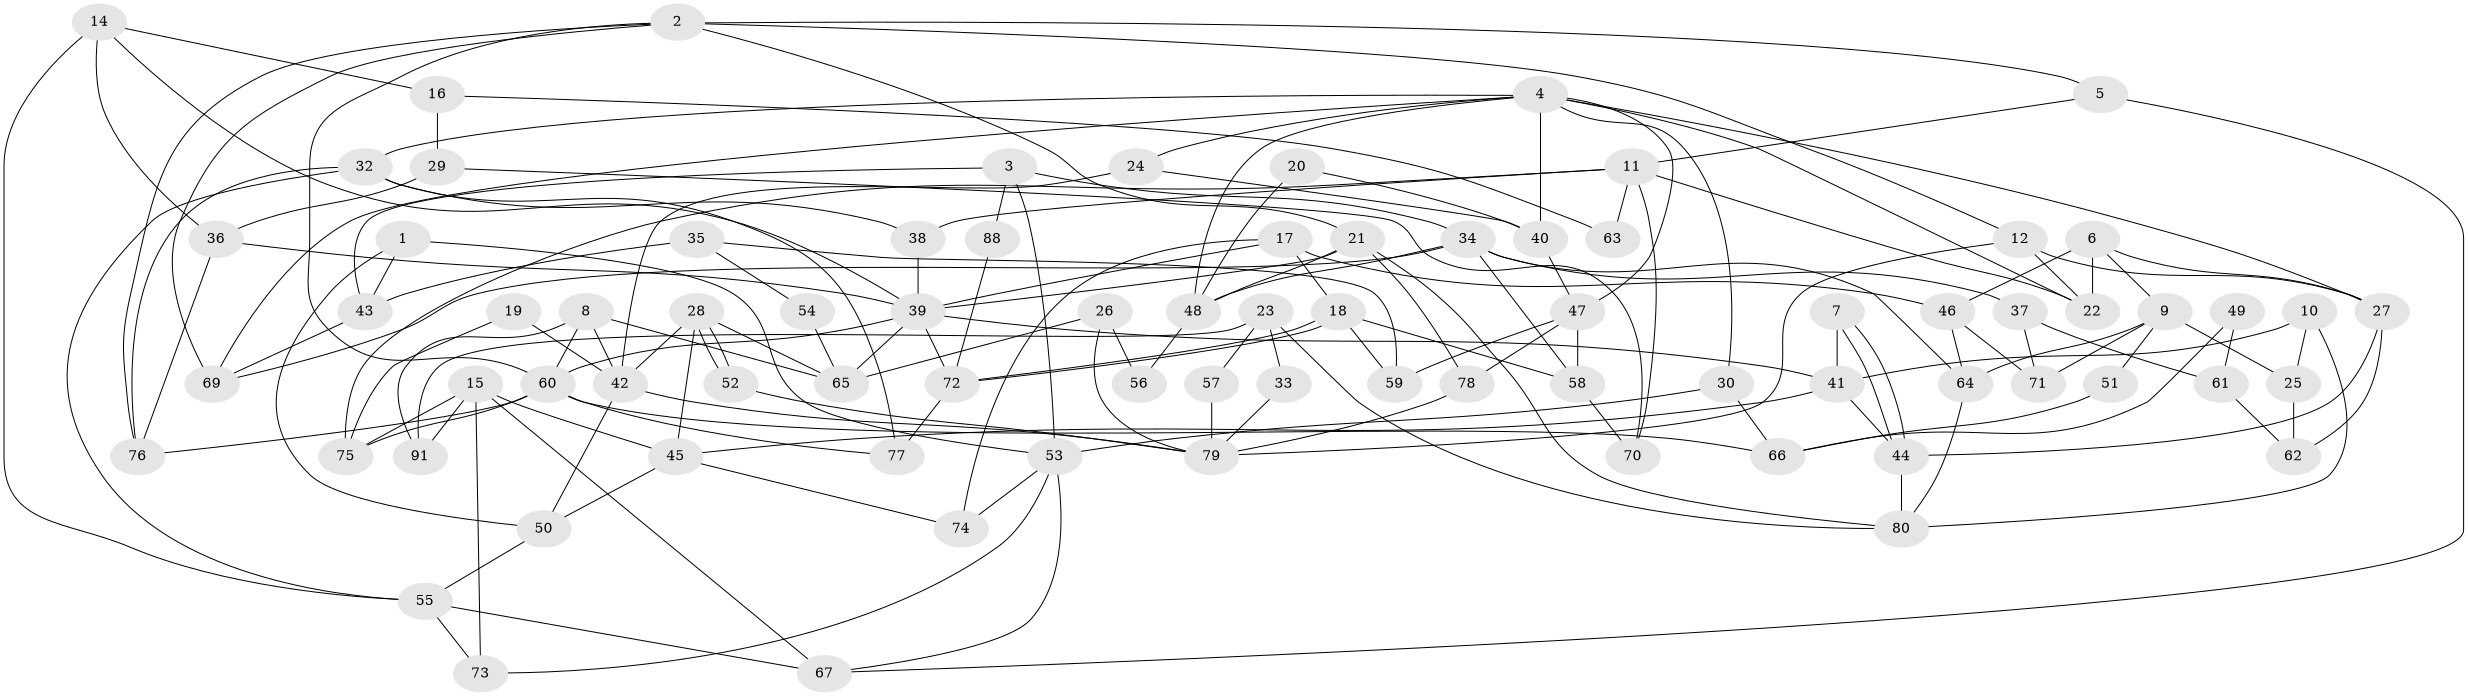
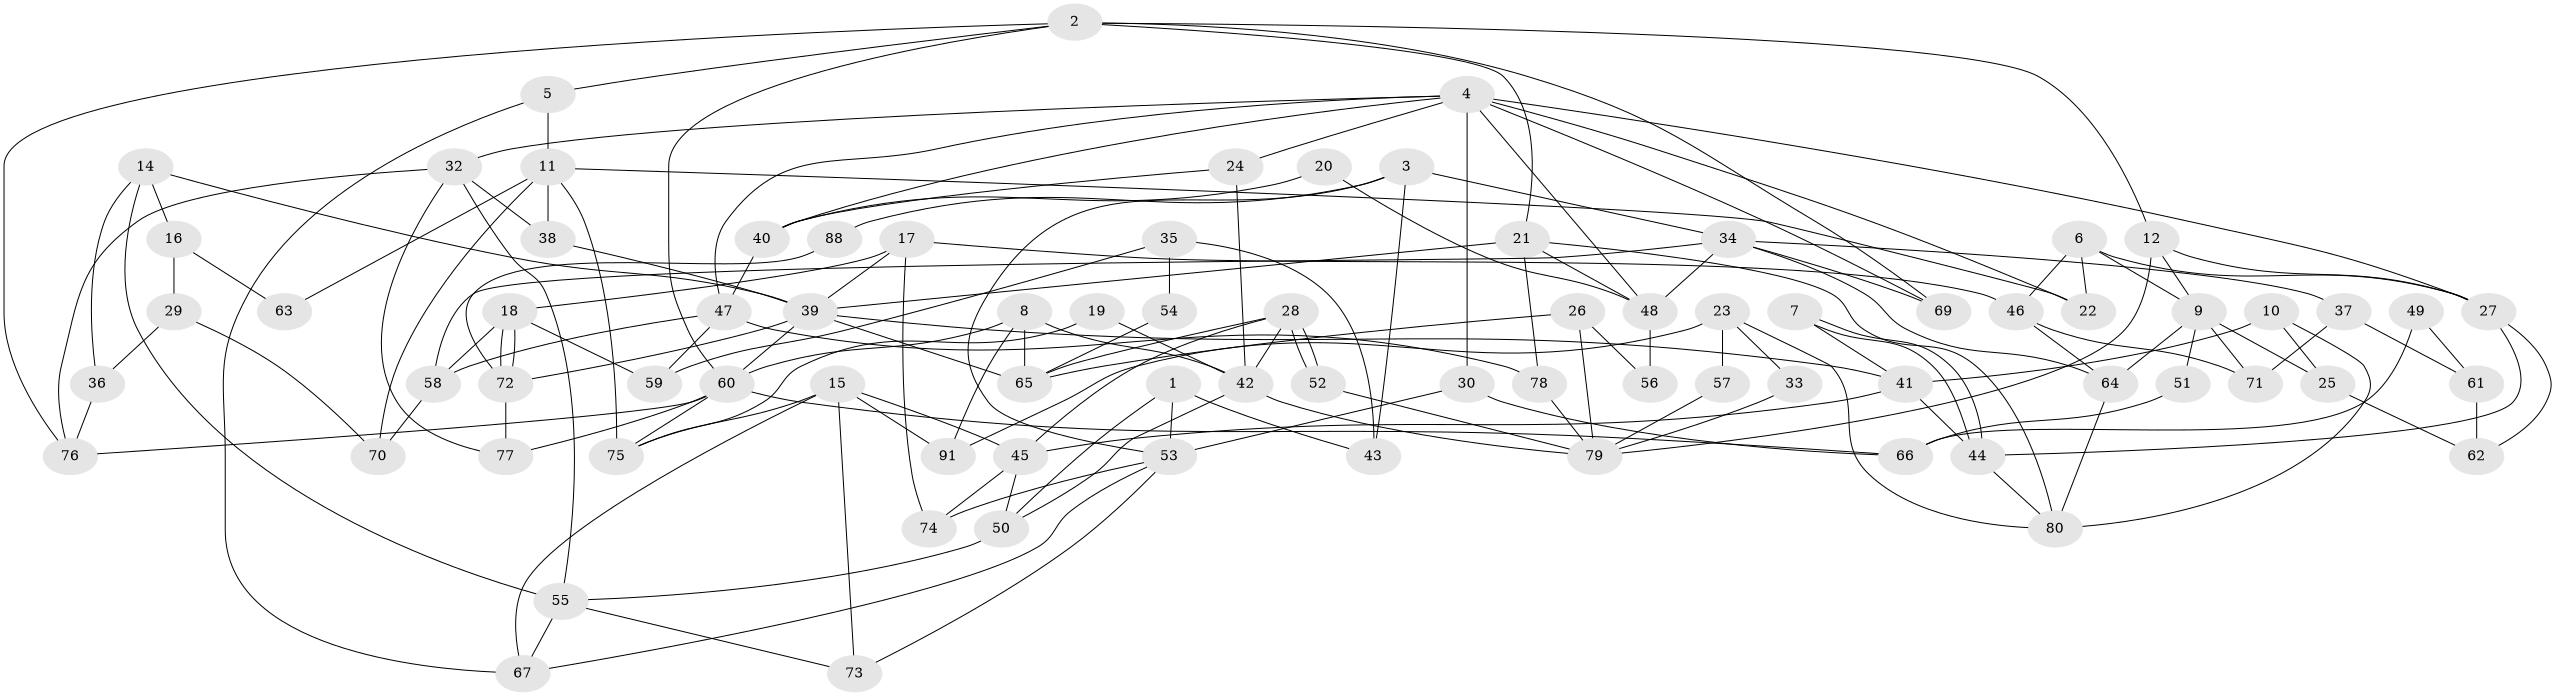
edge "36" -- "39": removed
edge "12" -- "22": now "12" -- "9"
edge "43" -- "69": removed
